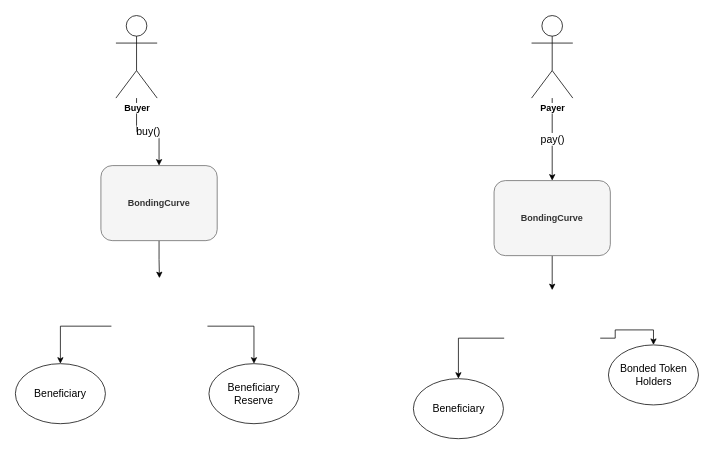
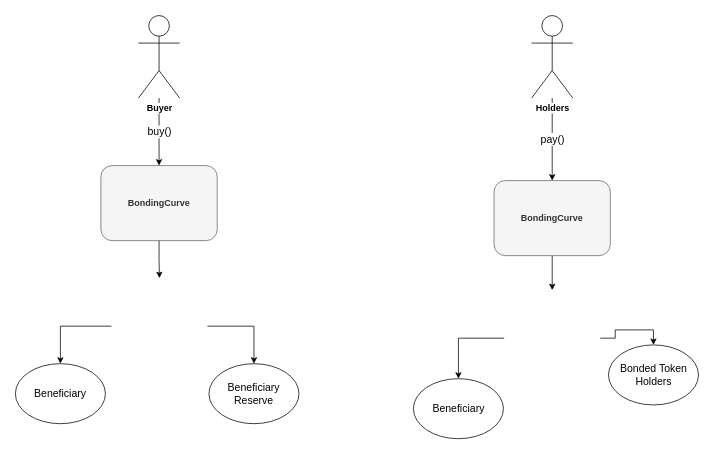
node "Buyer": moved (137, 57) -> (159, 57)
node "Payer": label "Payer" -> "Holders"
